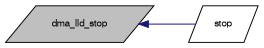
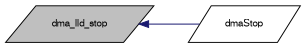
node "stop": label "stop" -> "dmaStop"
